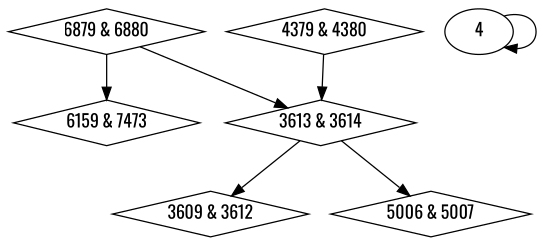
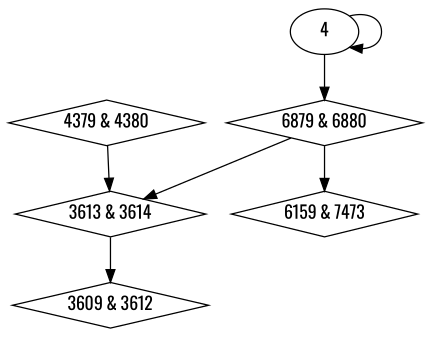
edge "4" -> "6879 & 6880": added
node "5006 & 5007": removed
